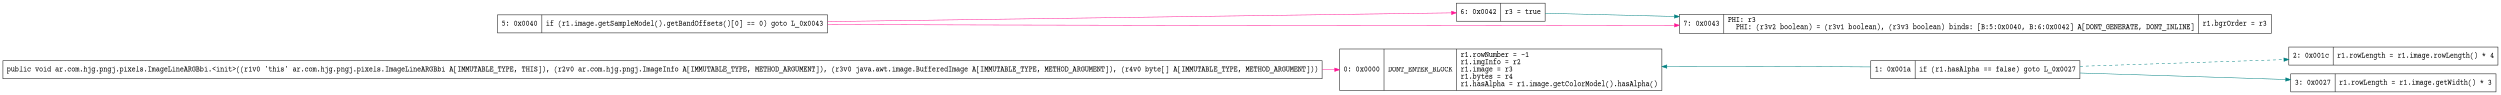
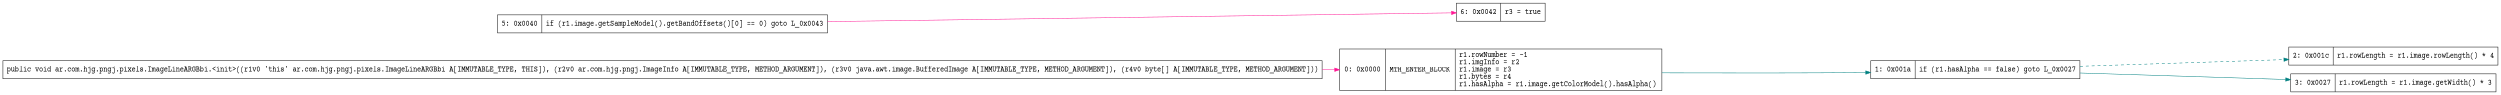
node "7: 0x0043": removed
edge "1: 0x001a" -> "0: 0x0000": reversed
node "0: 0x0000": text "DONT_ENTER_BLOCK" -> "MTH_ENTER_BLOCK"
